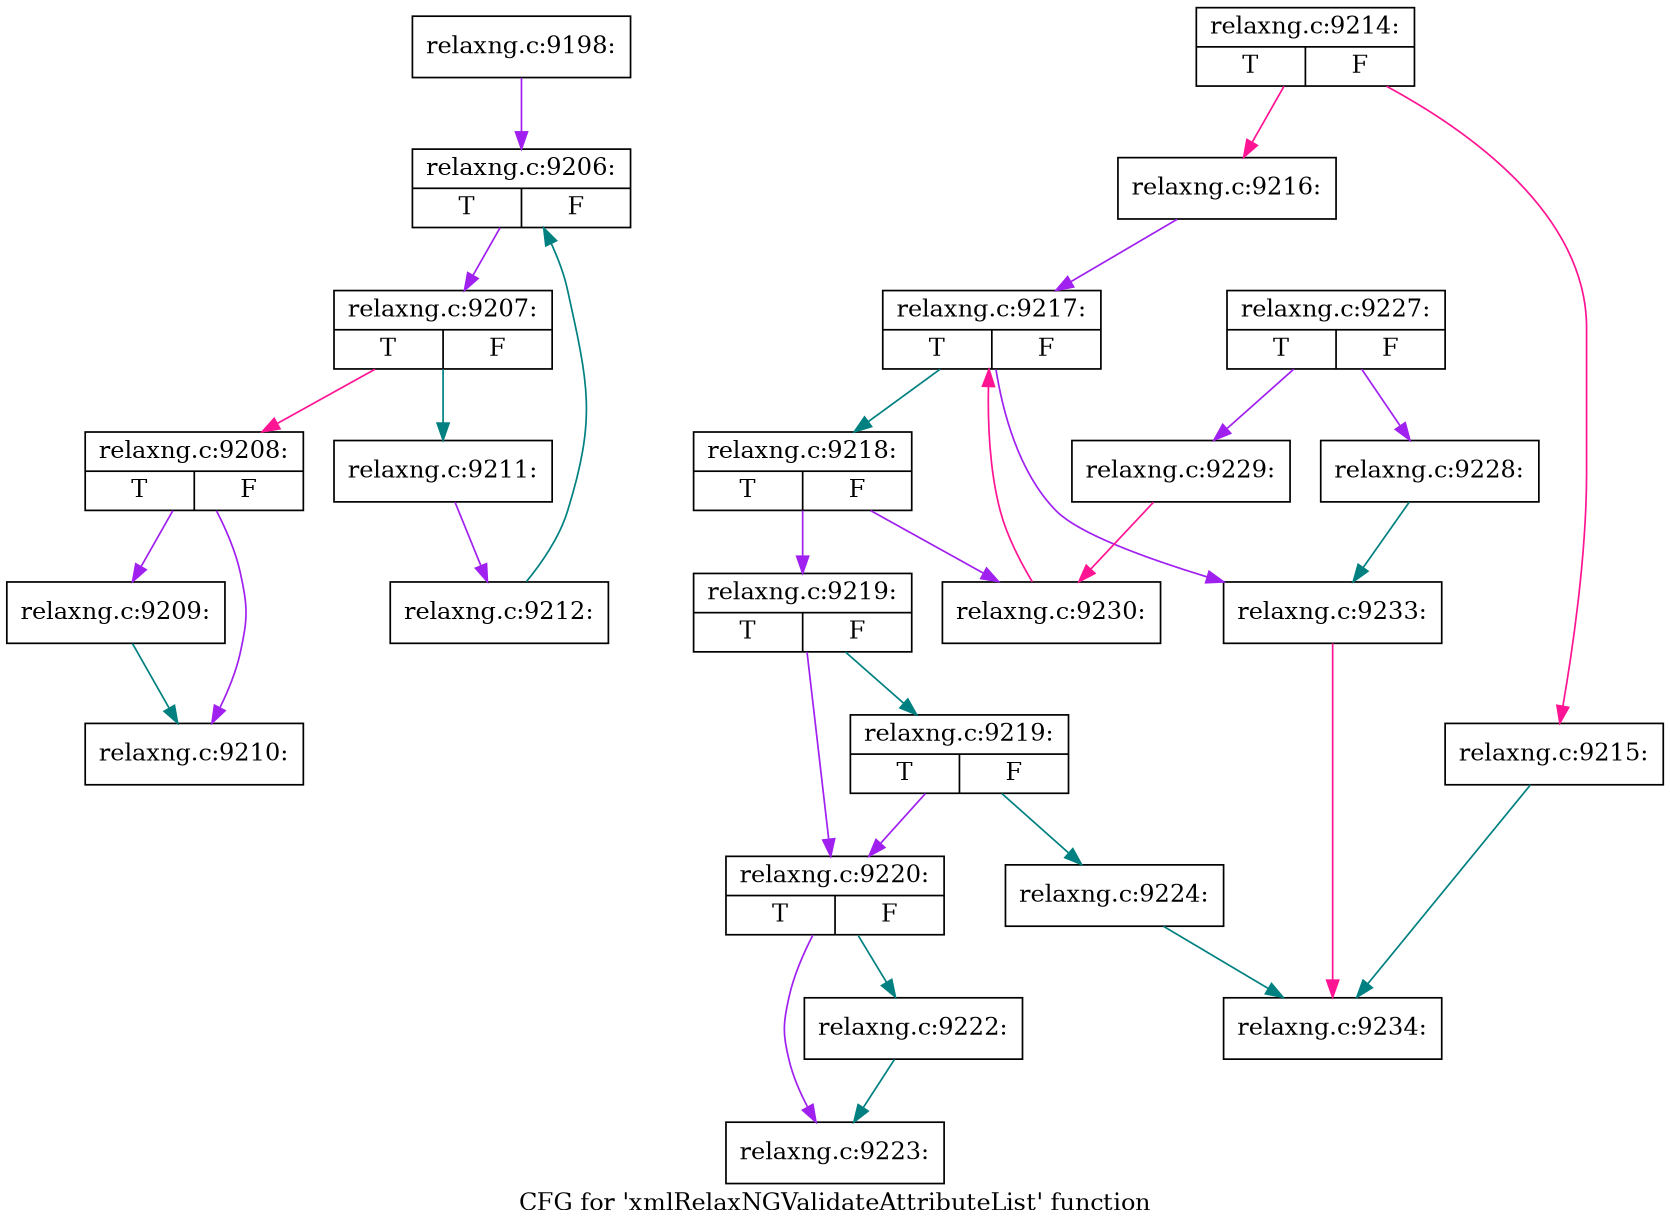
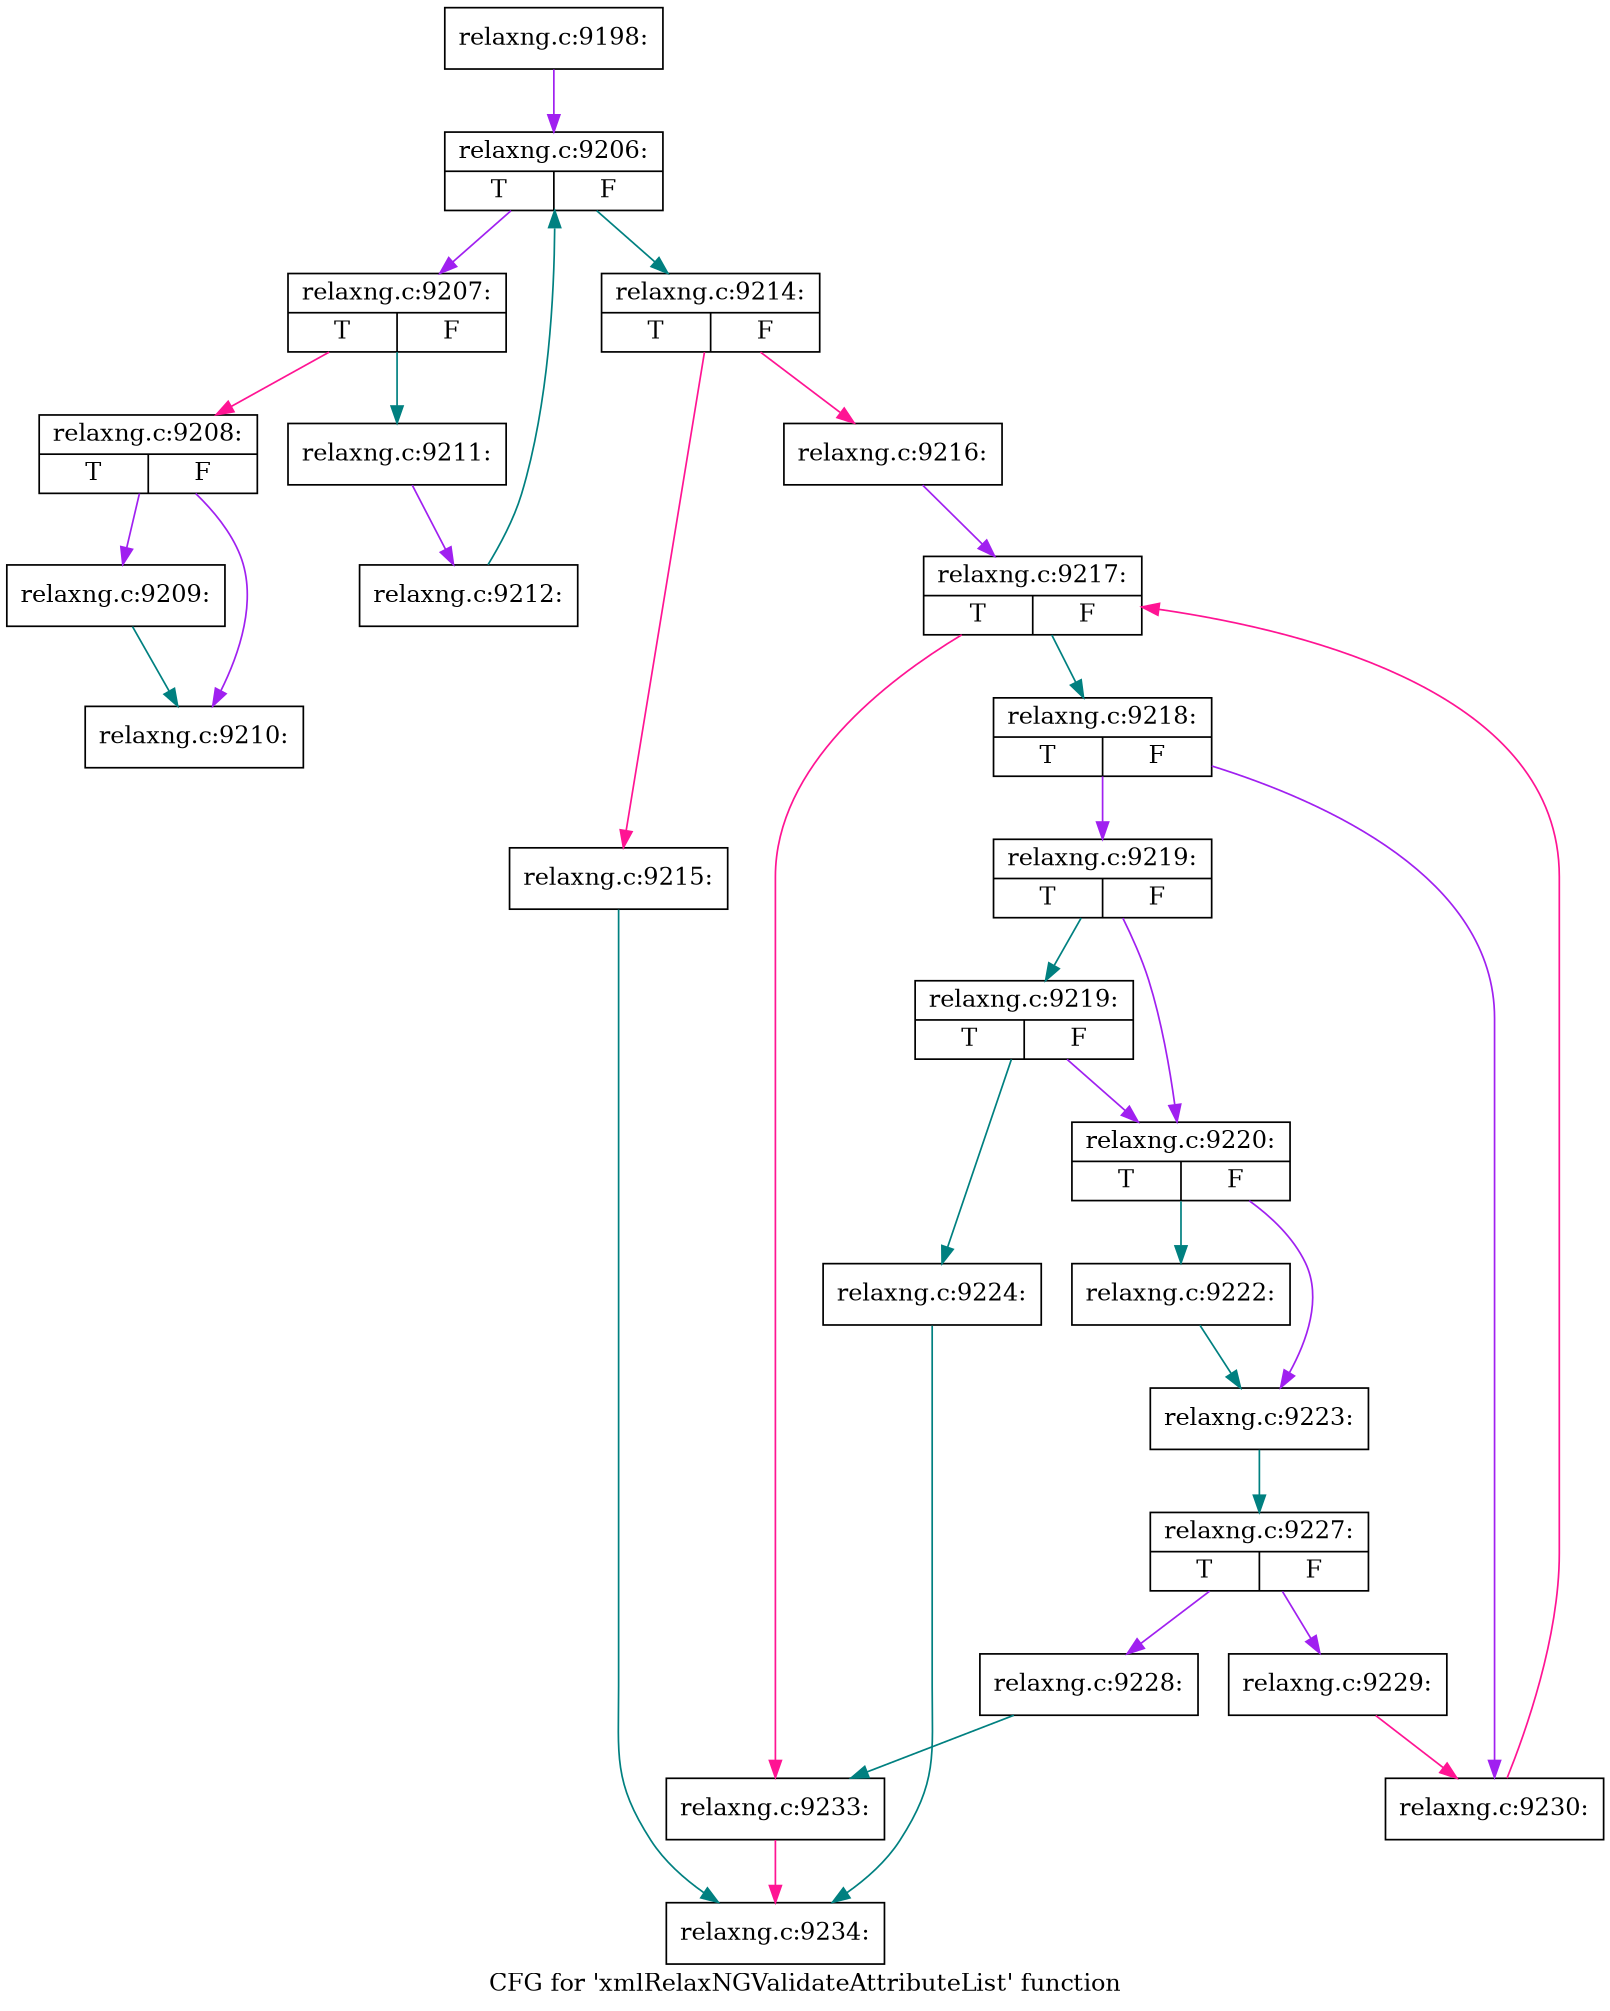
edge "relaxng.c:9206:" -> "relaxng.c:9214:": added
edge "relaxng.c:9217:" -> "relaxng.c:9233:": color purple -> deeppink
edge "relaxng.c:9223:" -> "relaxng.c:9227:": added
